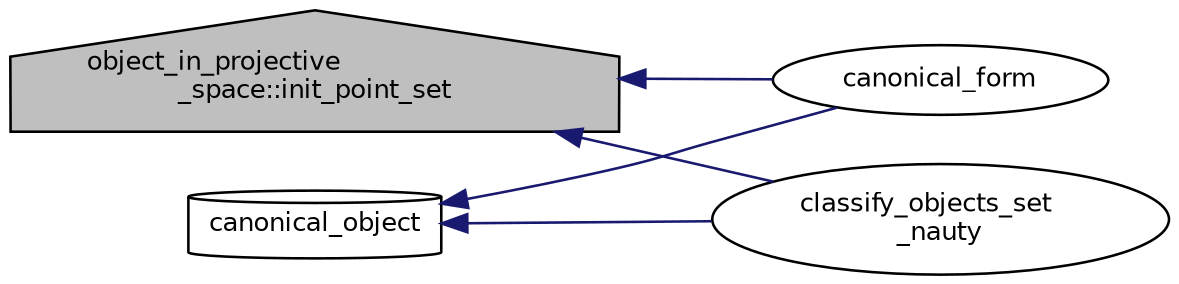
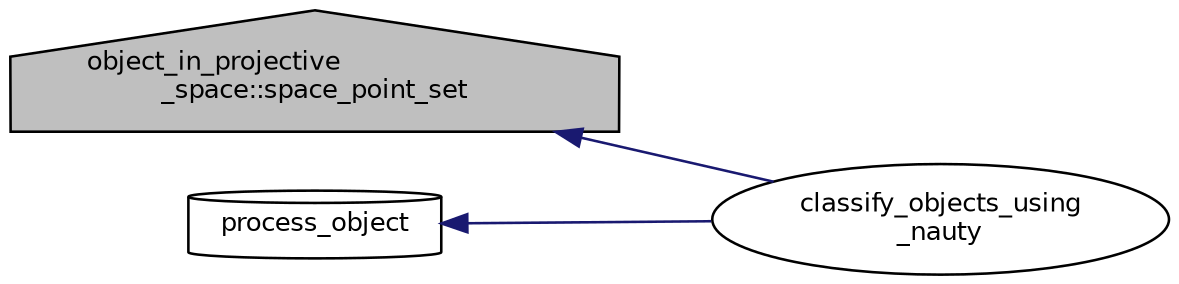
node "object_in_projective _space::init_point_set": label "object_in_projective _space::init_point_set" -> "object_in_projective _space::space_point_set"
node "canonical_form": removed
node "classify_objects_set _nauty": label "classify_objects_set _nauty" -> "classify_objects_using _nauty"
node "canonical_object": label "canonical_object" -> "process_object"
